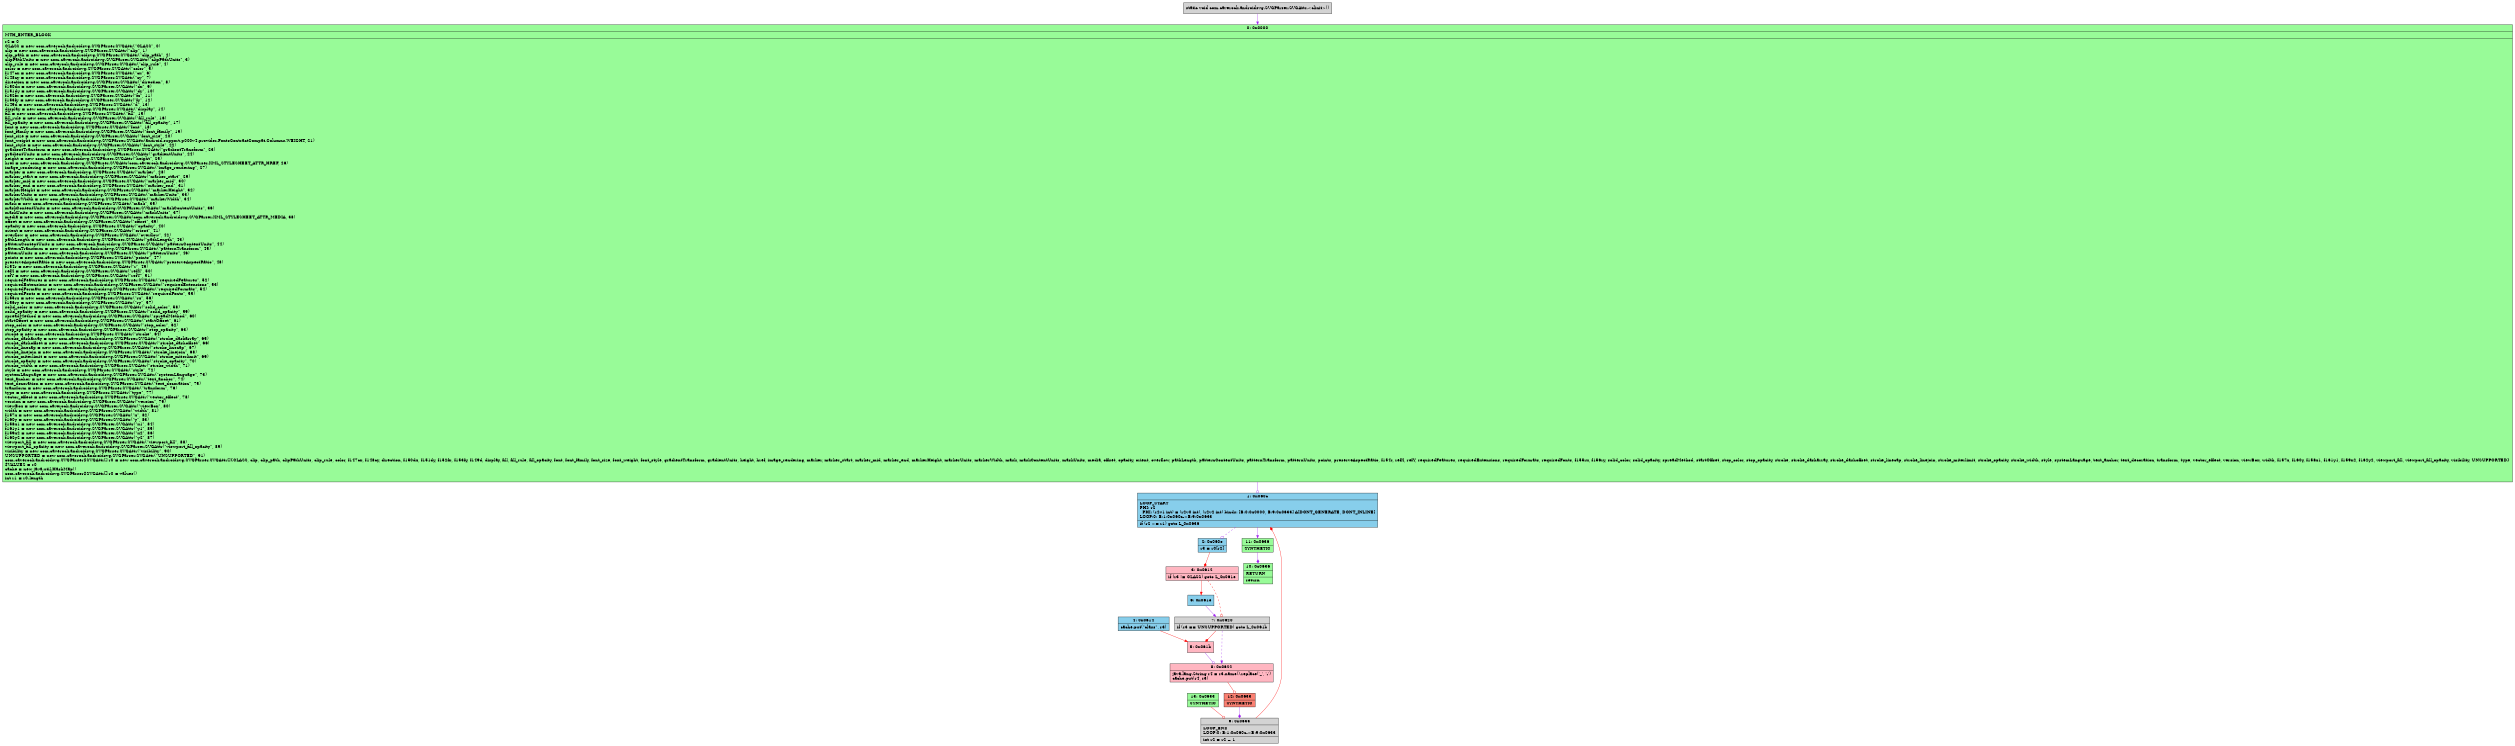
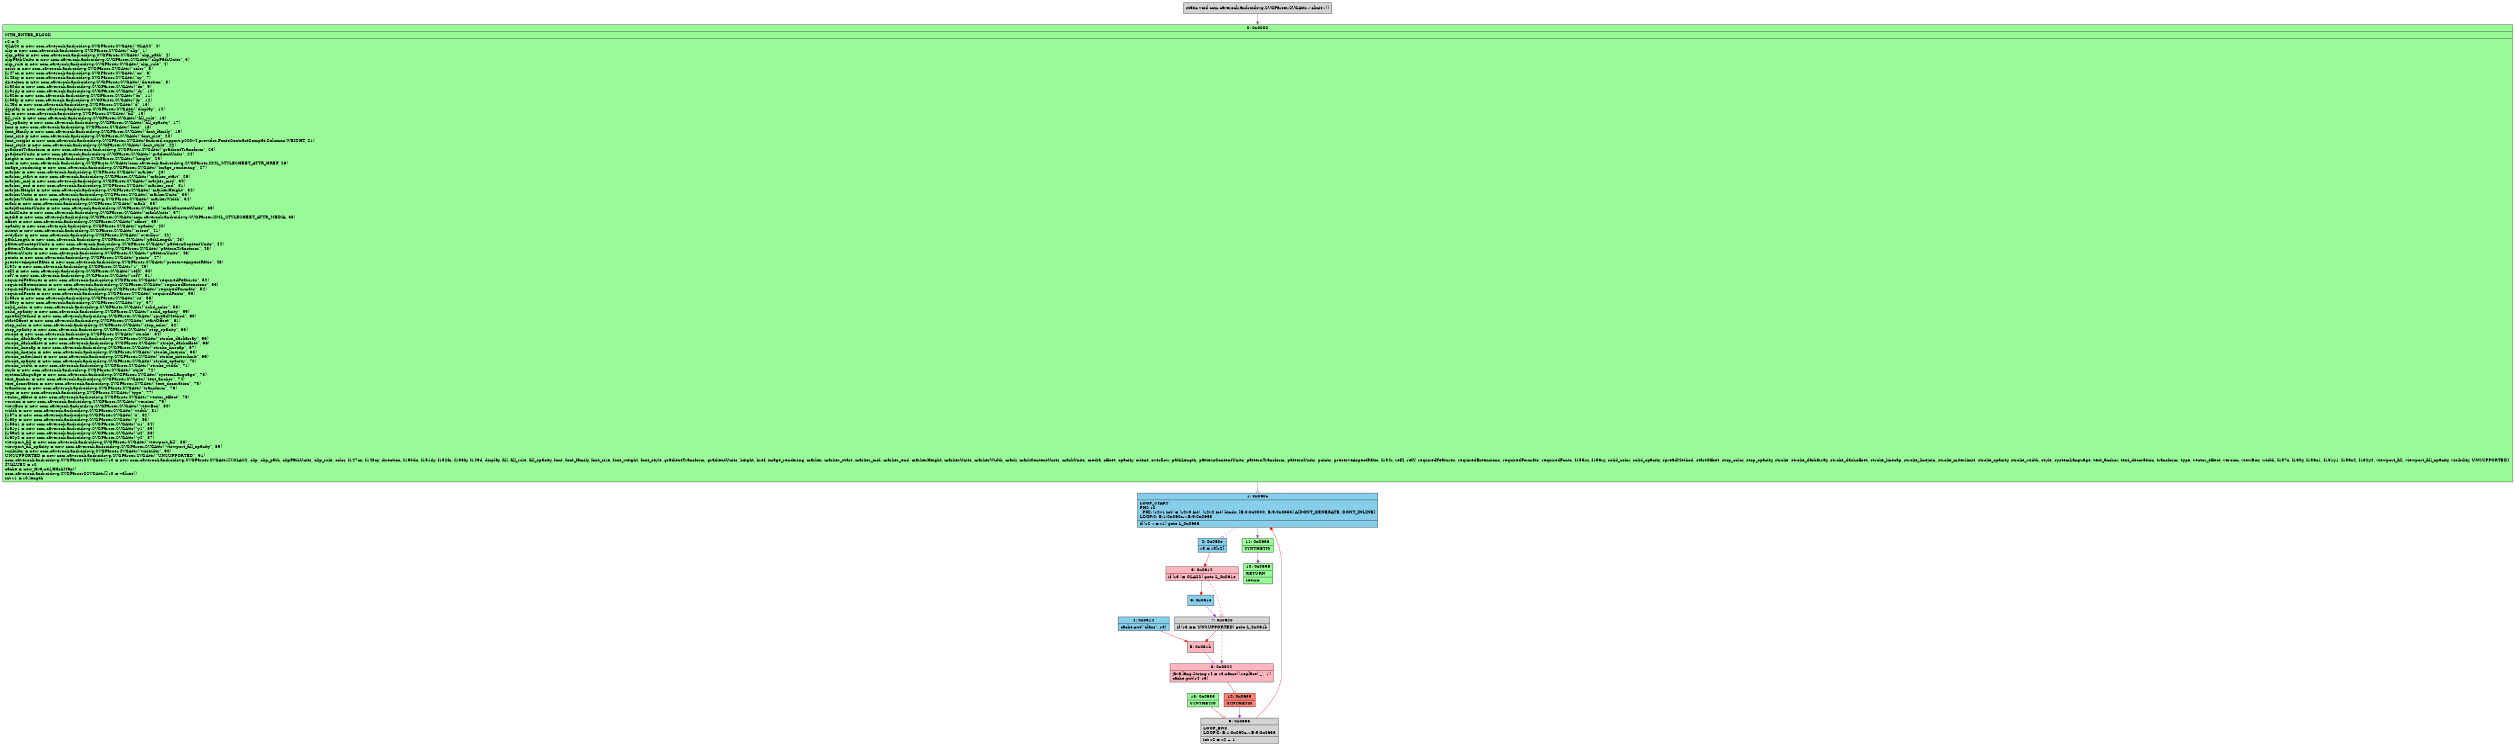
edge "3: 0x0612" -> "6: 0x061e": arrowhead normal -> diamond
